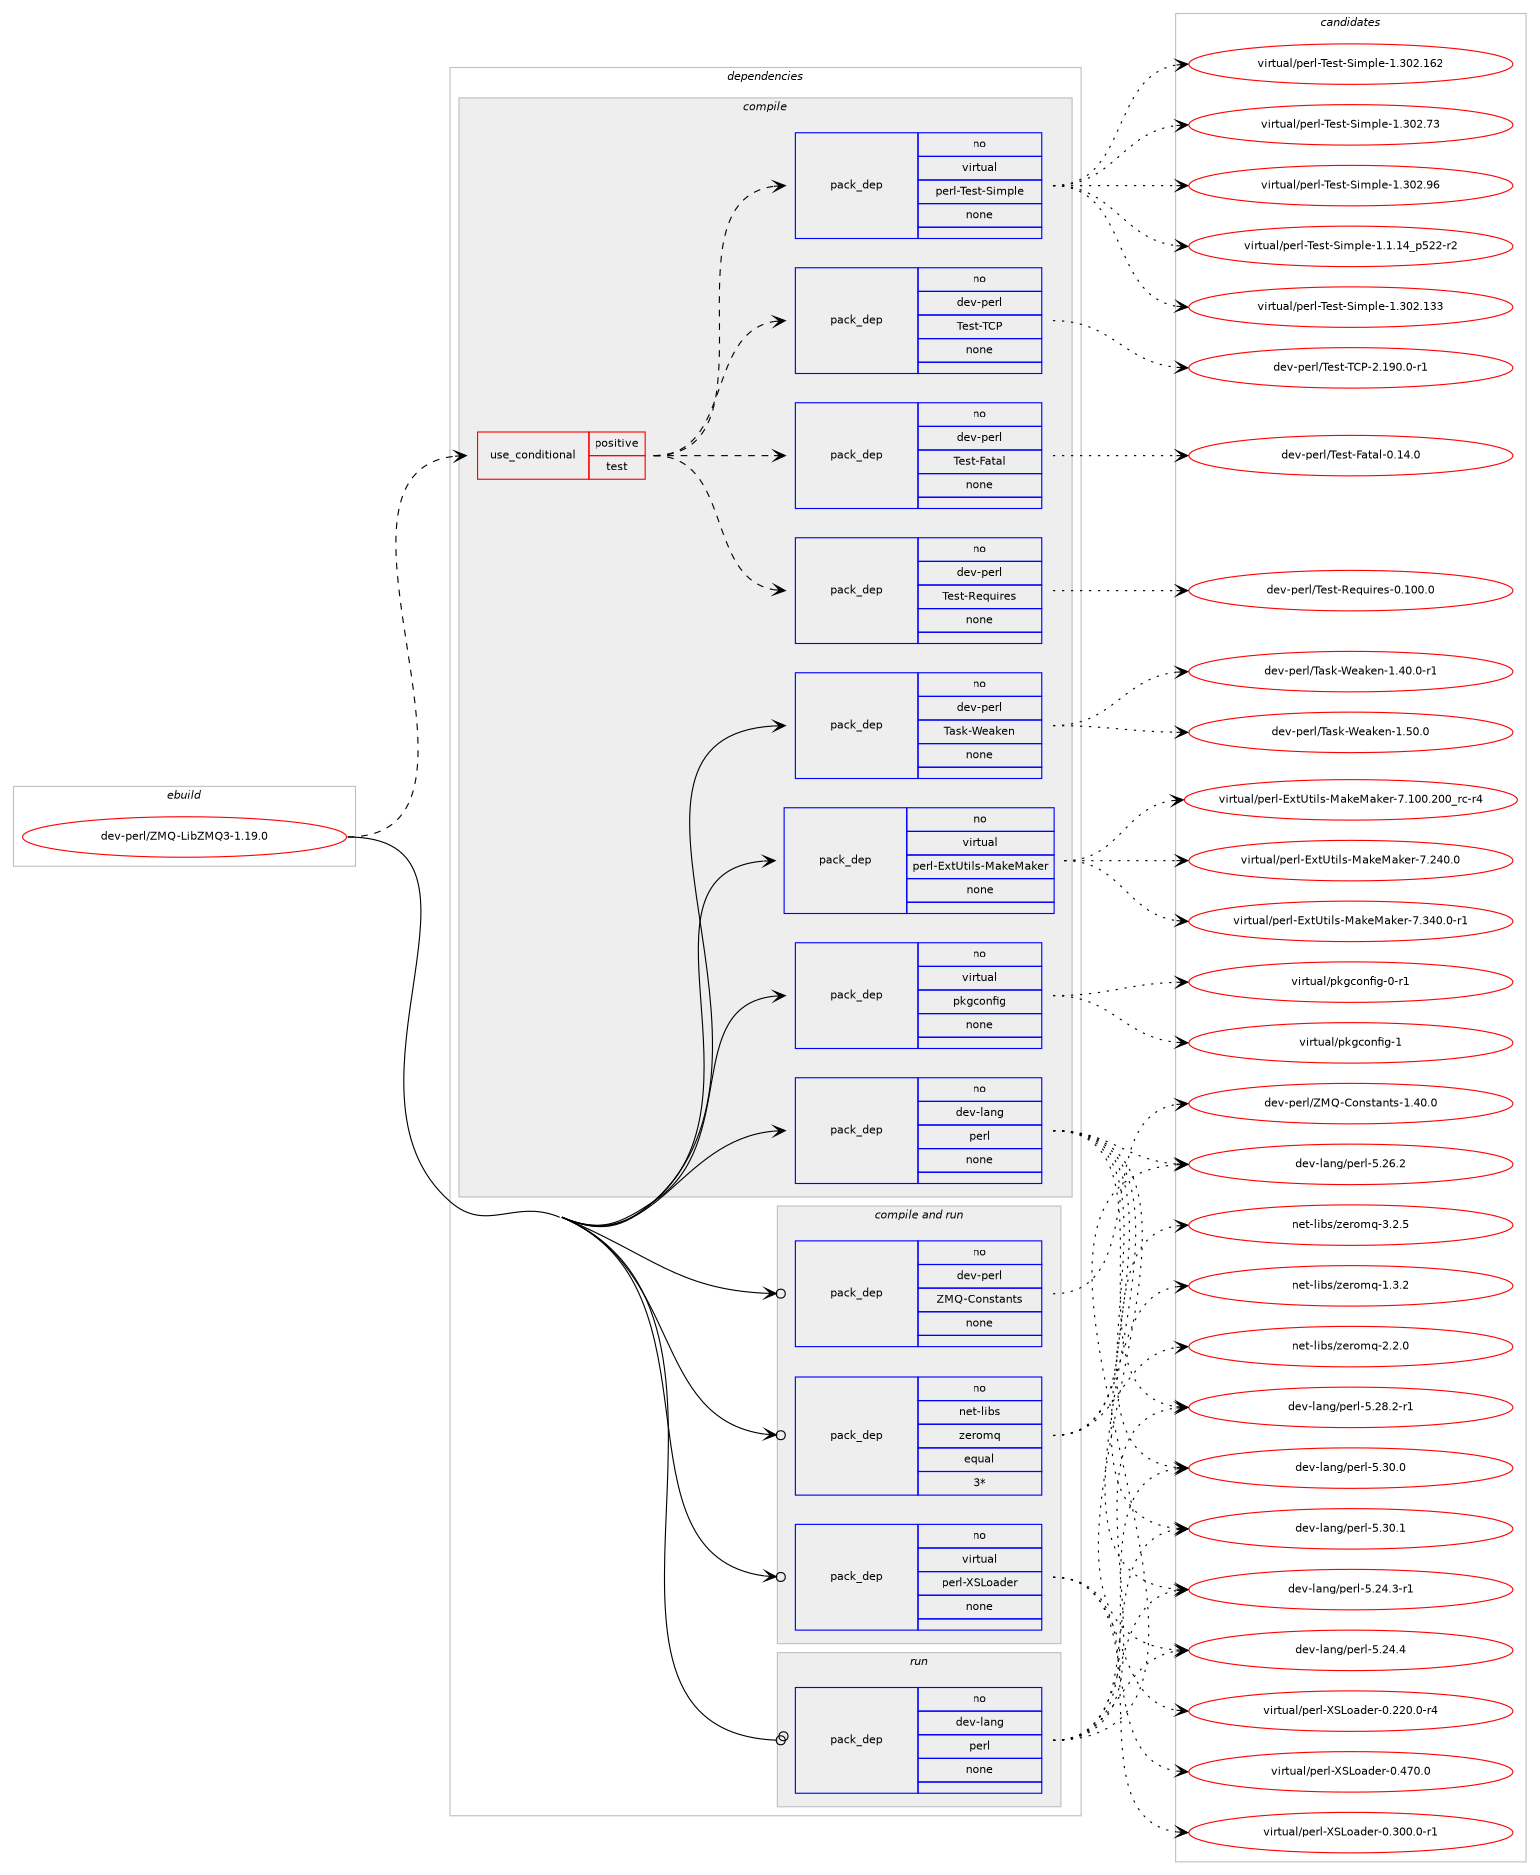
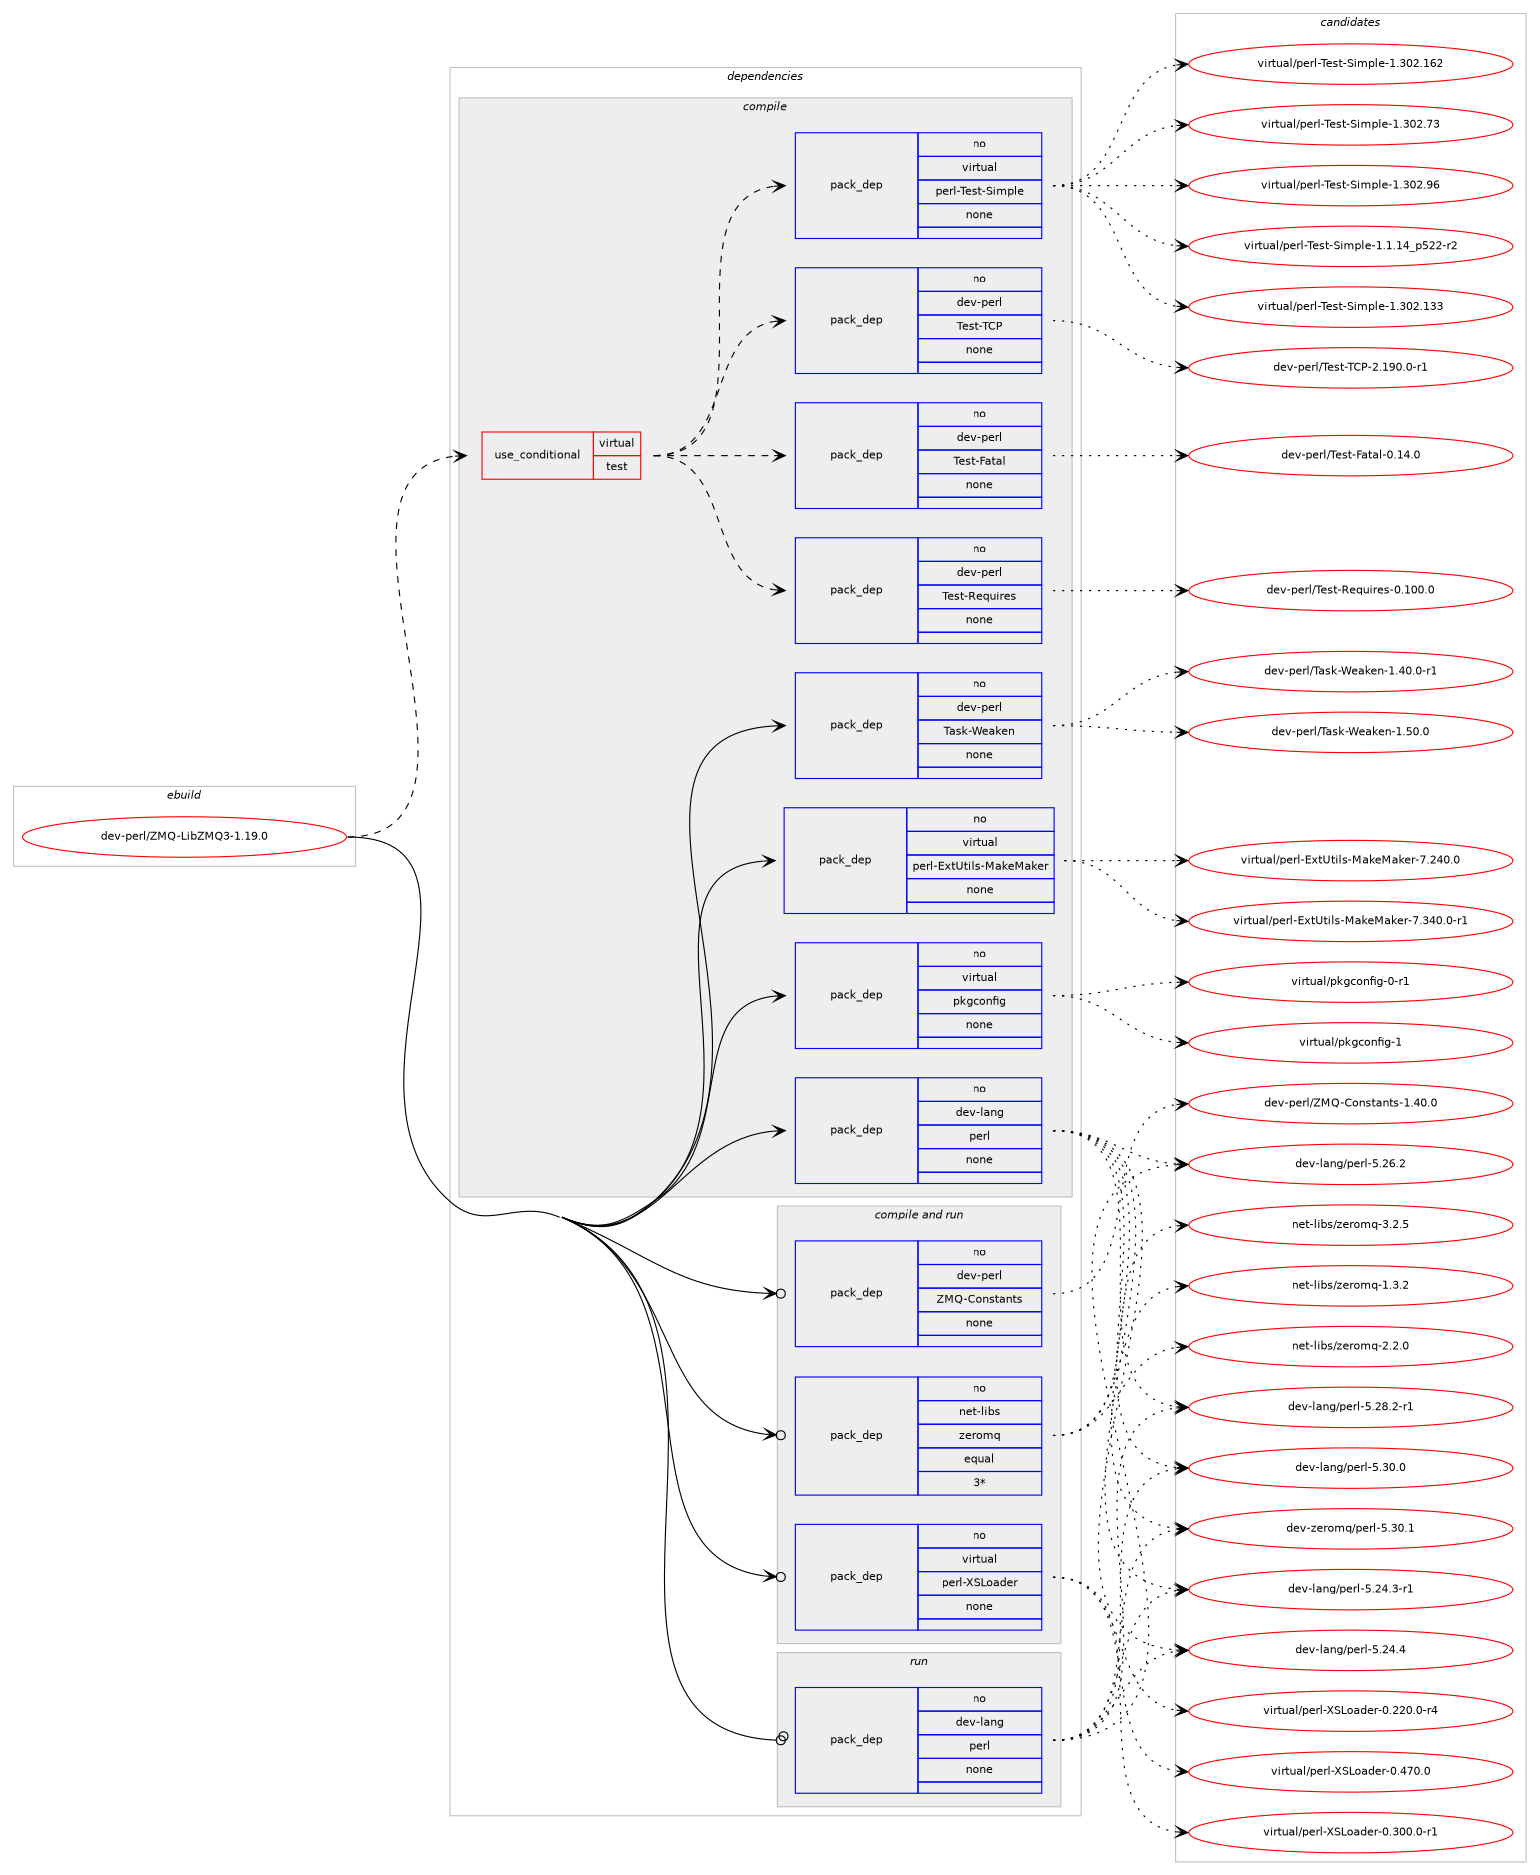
node "use_conditional": text "positive" -> "virtual"
node "virtual/perl-ExtUtils-MakeMaker-7.100.200_rc-r4": removed
node "dev-lang/perl-5.30.1": label "dev-lang/perl-5.30.1" -> "dev-zeromq/perl-5.30.1"
